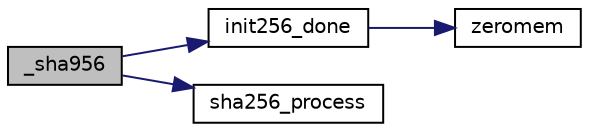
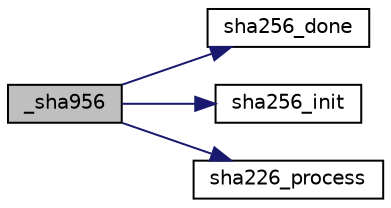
node "init256_done": label "init256_done" -> "sha256_done"
node "zeromem": removed
node "sha256_process": label "sha256_process" -> "sha226_process"
node "sha256_init": added
